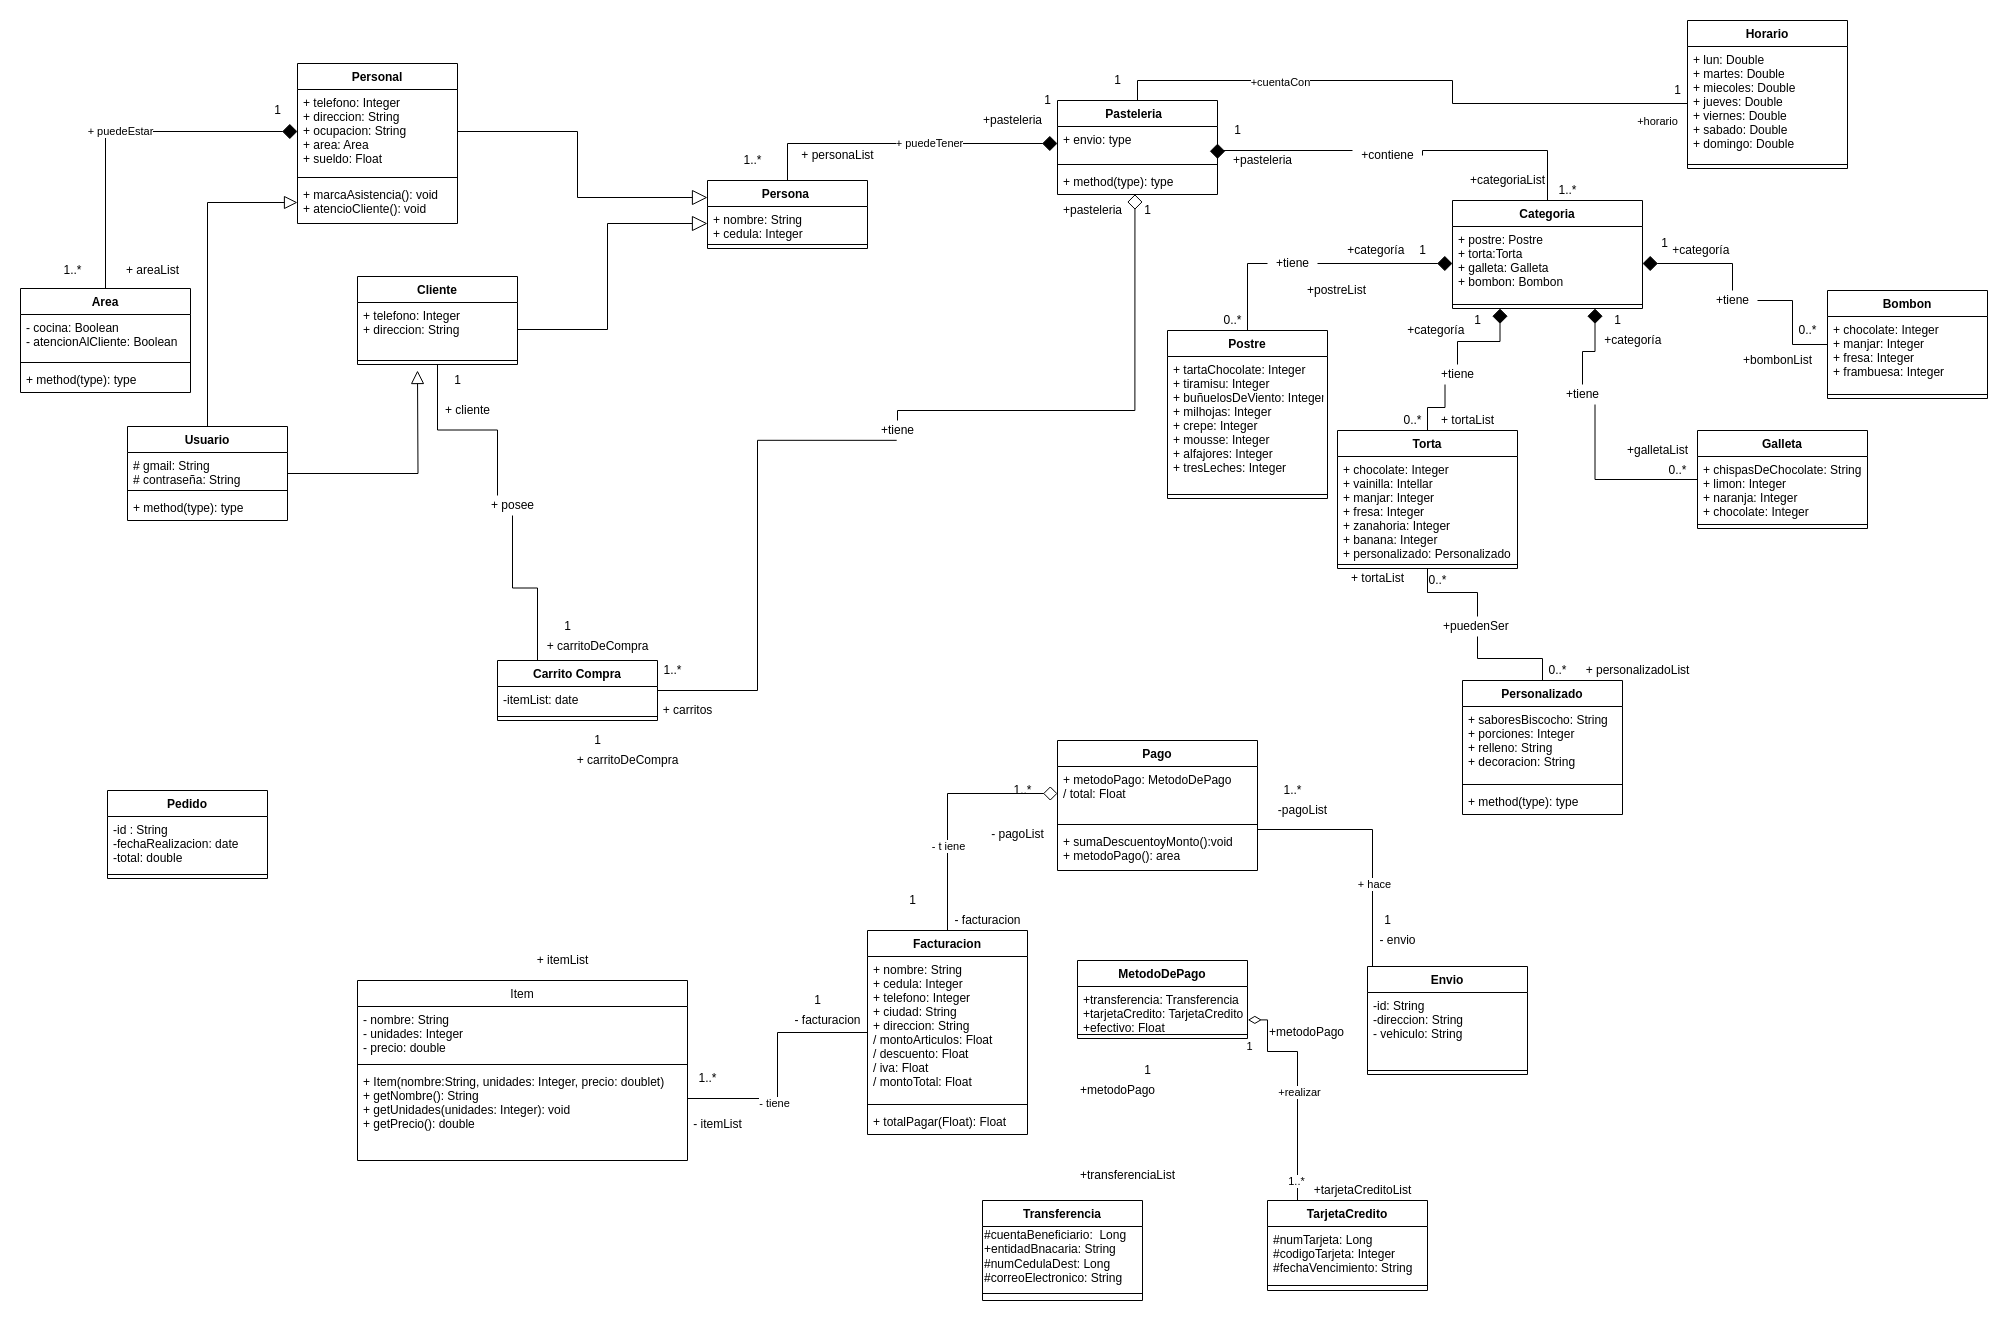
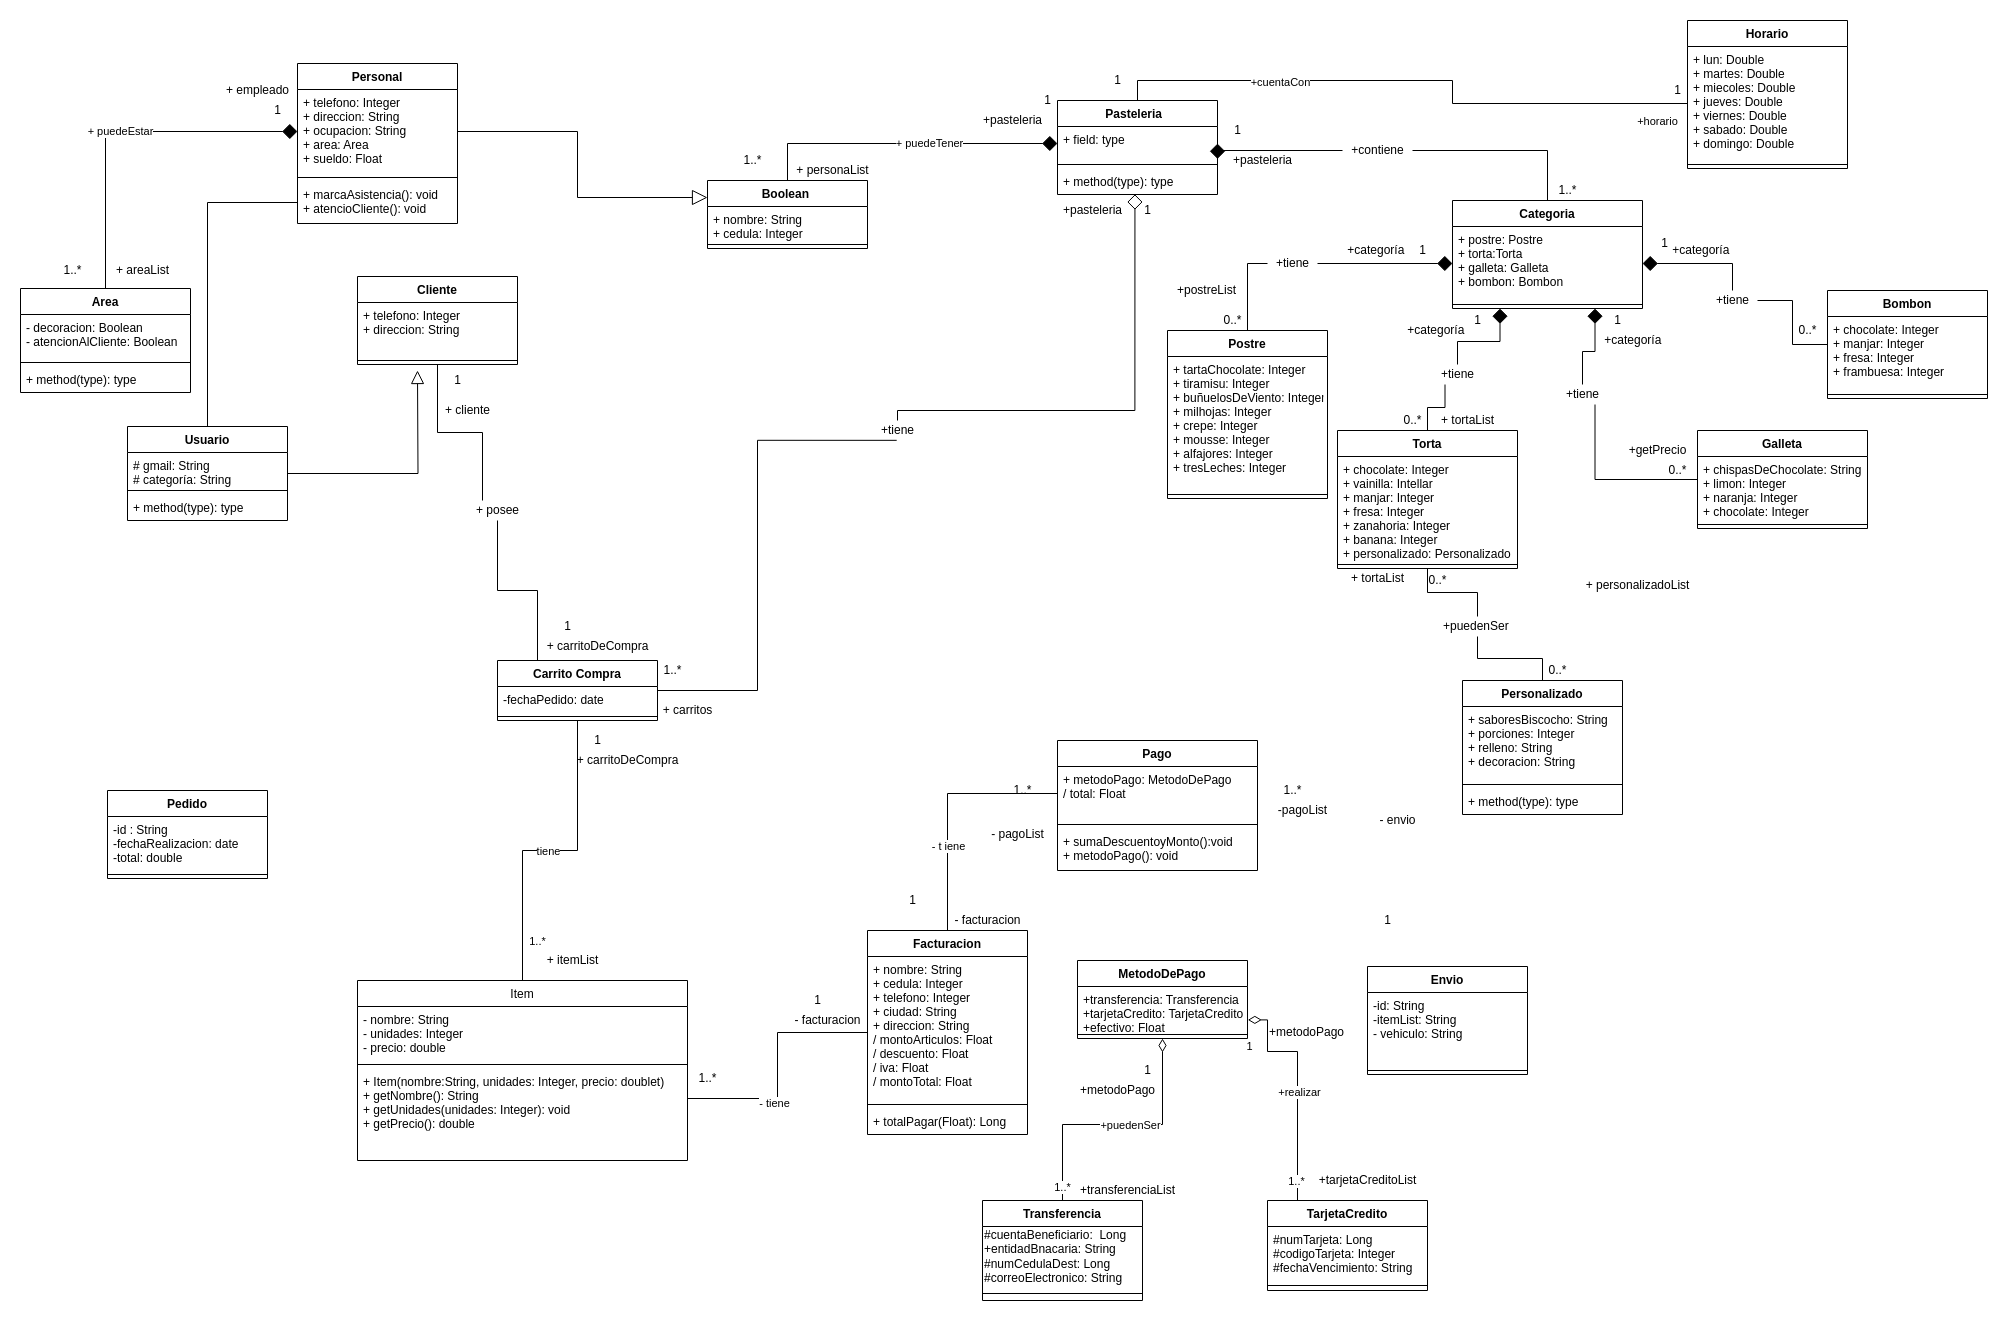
node "+ empleado": added
node "+ envio: type": label "+ envio: type" -> "+ field: type"
node "+ personaList": moved (838, 156) -> (833, 171)
node "+contiene": moved (1388, 156) -> (1378, 151)
node "+categoriaList": removed
node "Persona": label "Persona" -> "Boolean"
edge "Usuario" -> "+ marcaAsistencia(): void + atencioCliente(): void": arrowhead block -> none
node "+ areaList": moved (153, 271) -> (143, 271)
edge "+ telefono: Integer + direccion: String" -> "+ nombre: String + cedula: Integer": removed
node "+postreList": moved (1337, 291) -> (1207, 291)
node "- cocina: Boolean - atencionAlCliente: Boolean": label "- cocina: Boolean - atencionAlCliente: Boolean" -> "- decoracion: Boolean - atencionAlCliente: Boolean"
node "+bombonList": removed
node "+galletaList": label "+galletaList" -> "+getPrecio"
node "# gmail: String # contraseña: String": label "# gmail: String # contraseña: String" -> "# gmail: String # categoría: String"
node "+ posee": moved (513, 506) -> (498, 511)
node "+ personalizadoList": moved (1638, 671) -> (1638, 586)
node "-itemList: date": label "-itemList: date" -> "-fechaPedido: date"
edge "Facturacion" -> "+ metodoPago: MetodoDePago / total: Float": arrowhead diamond -> none
node "+ sumaDescuentoyMonto():void + metodoPago(): area": label "+ sumaDescuentoyMonto():void + metodoPago(): area" -> "+ sumaDescuentoyMonto():void + metodoPago(): void"
edge "Pago" -- "Envio": removed, label "+ hace"
edge "Carrito Compra" -- "Item": added, labels "tiene", "1..*"
node "- envio": moved (1398, 941) -> (1398, 821)
node "+ itemList": moved (563, 961) -> (573, 961)
node "-id: String -direccion: String - vehiculo: String": label "-id: String -direccion: String - vehiculo: String" -> "-id: String -itemList: String - vehiculo: String"
node "+ totalPagar(Float): Float": label "+ totalPagar(Float): Float" -> "+ totalPagar(Float): Long"
node "- itemList": removed
edge "Transferencia" -> "MetodoDePago": added, labels "1..*", "+puedenSer"
node "+transferenciaList": moved (1128, 1176) -> (1128, 1191)
node "+tarjetaCreditoList": moved (1363, 1191) -> (1368, 1181)
